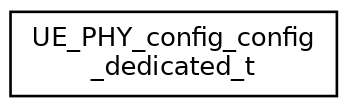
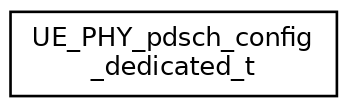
node "UE_PHY_config_config _dedicated_t": label "UE_PHY_config_config _dedicated_t" -> "UE_PHY_pdsch_config _dedicated_t"
